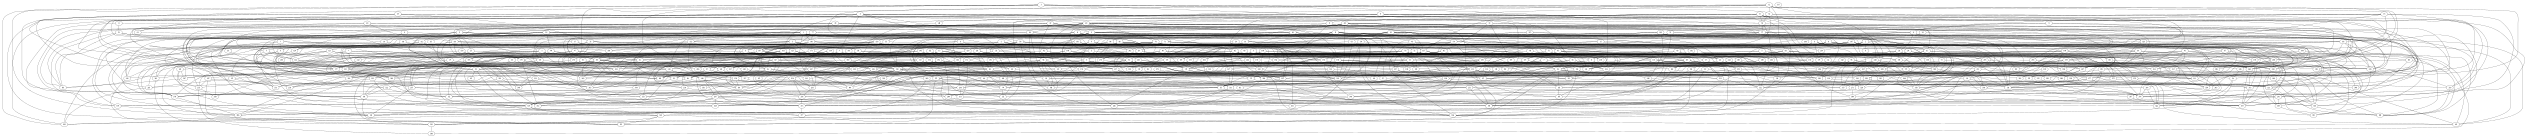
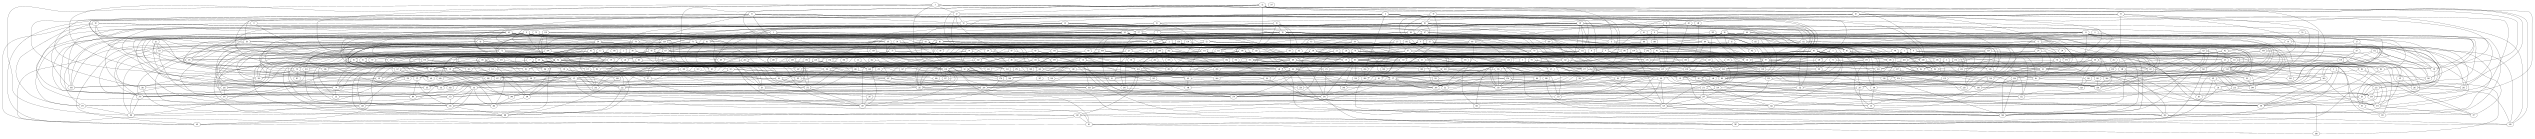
node "203": added
